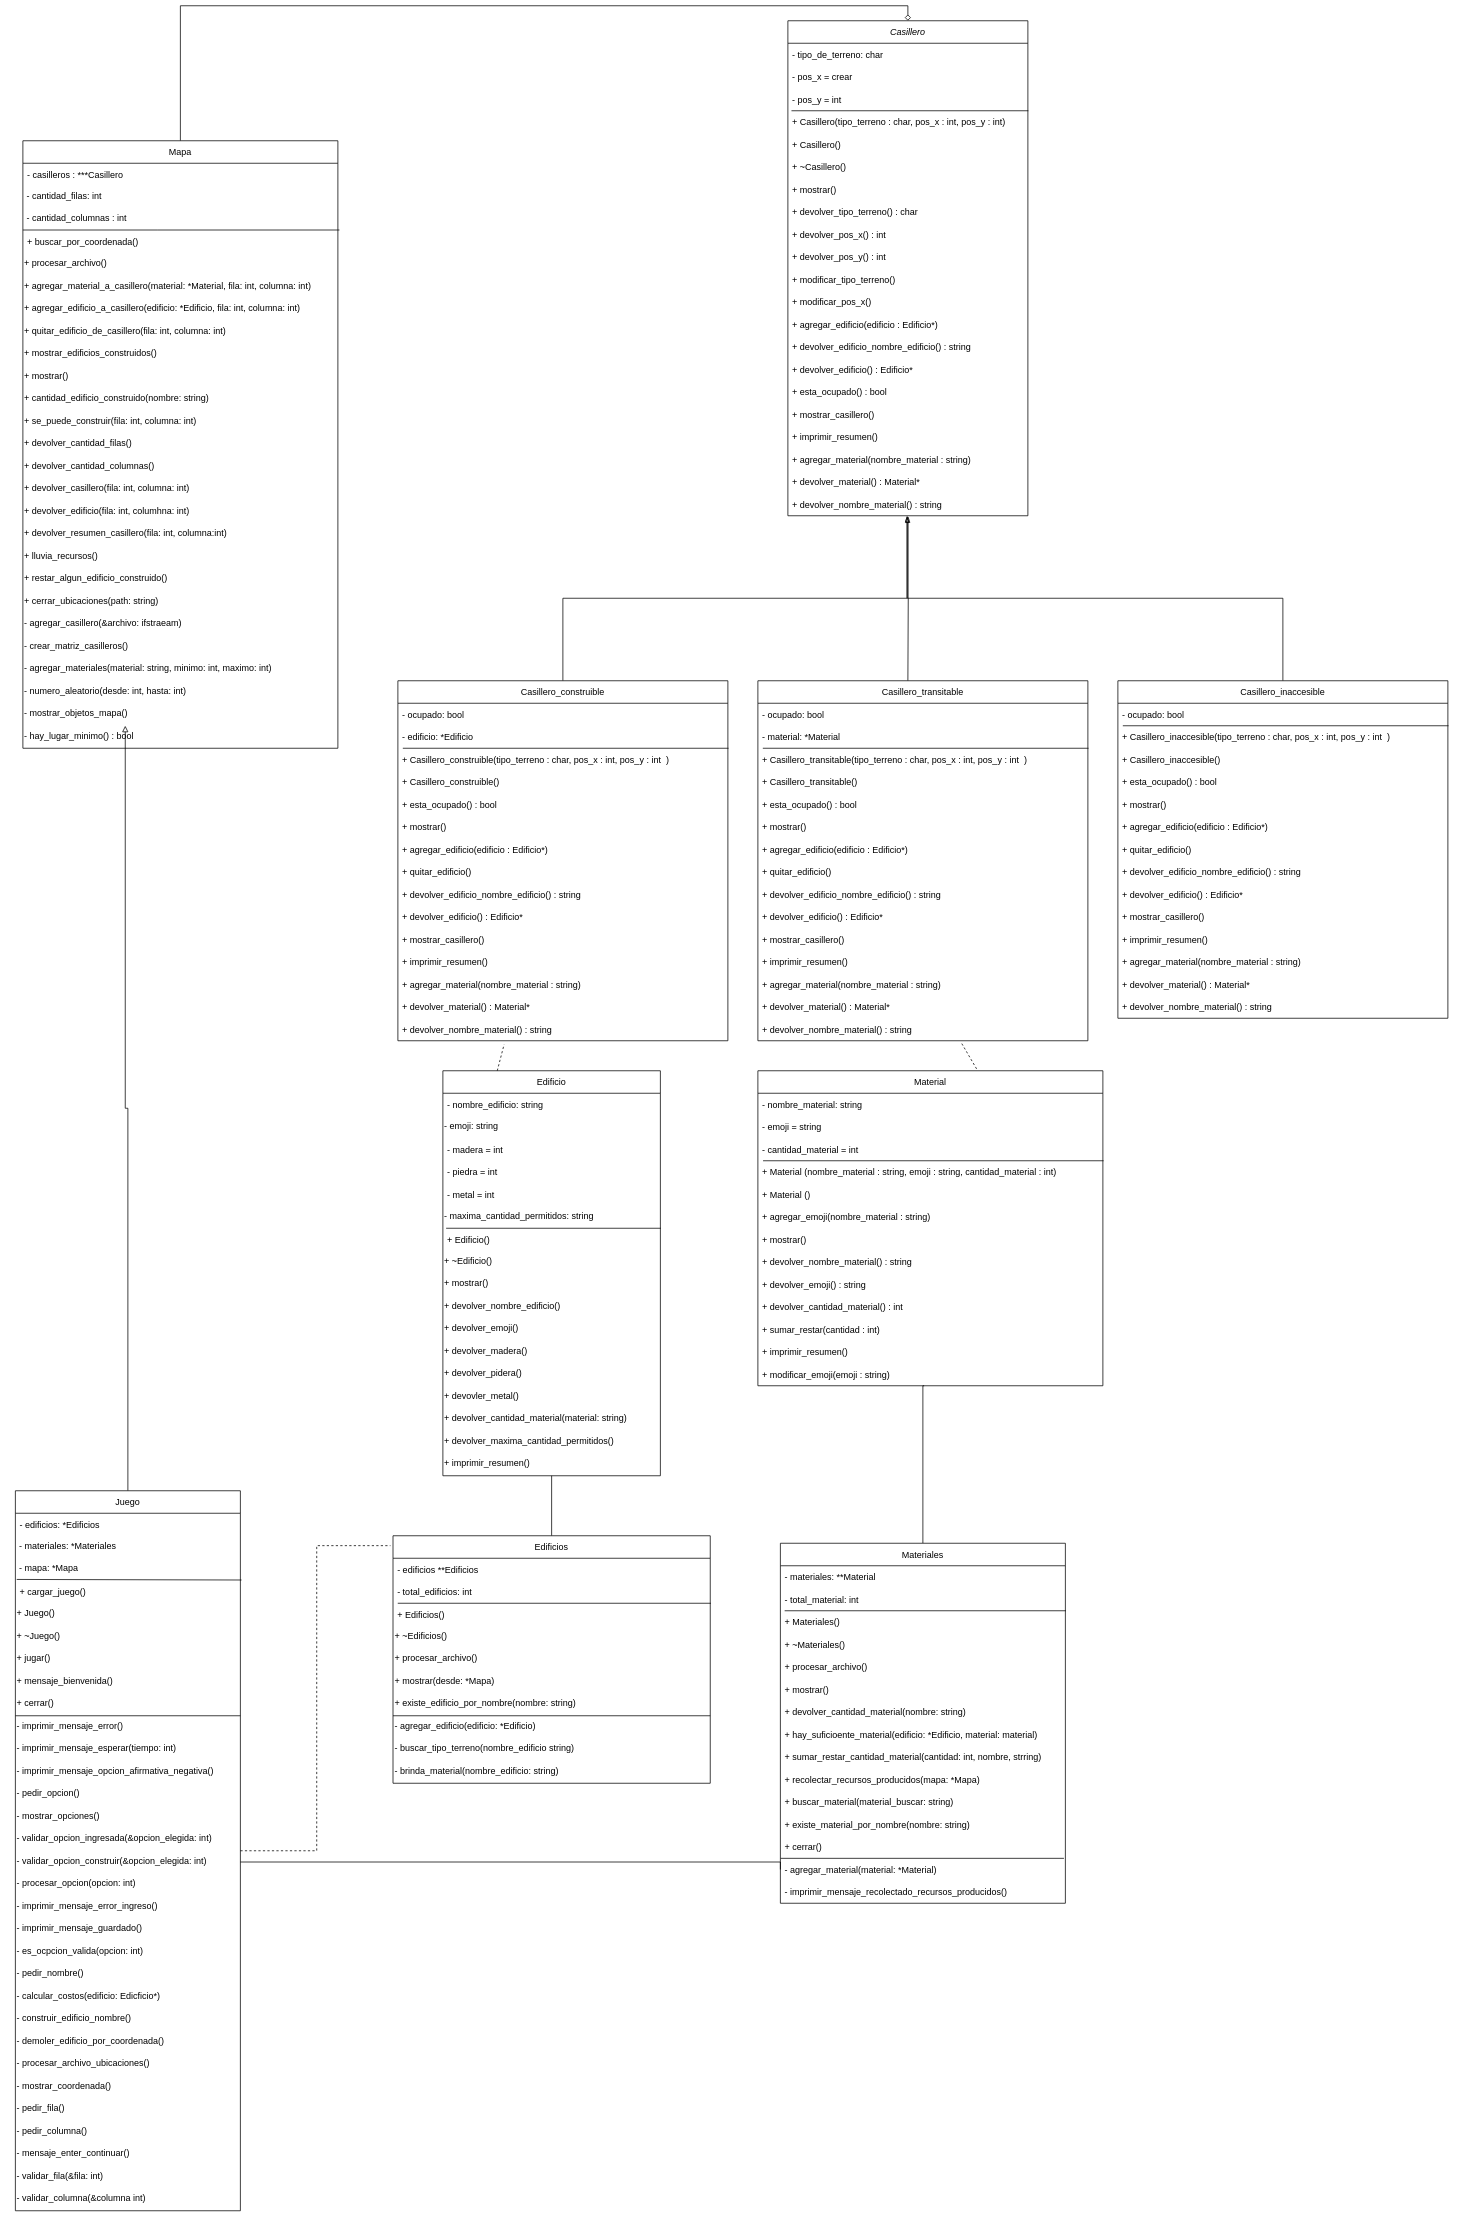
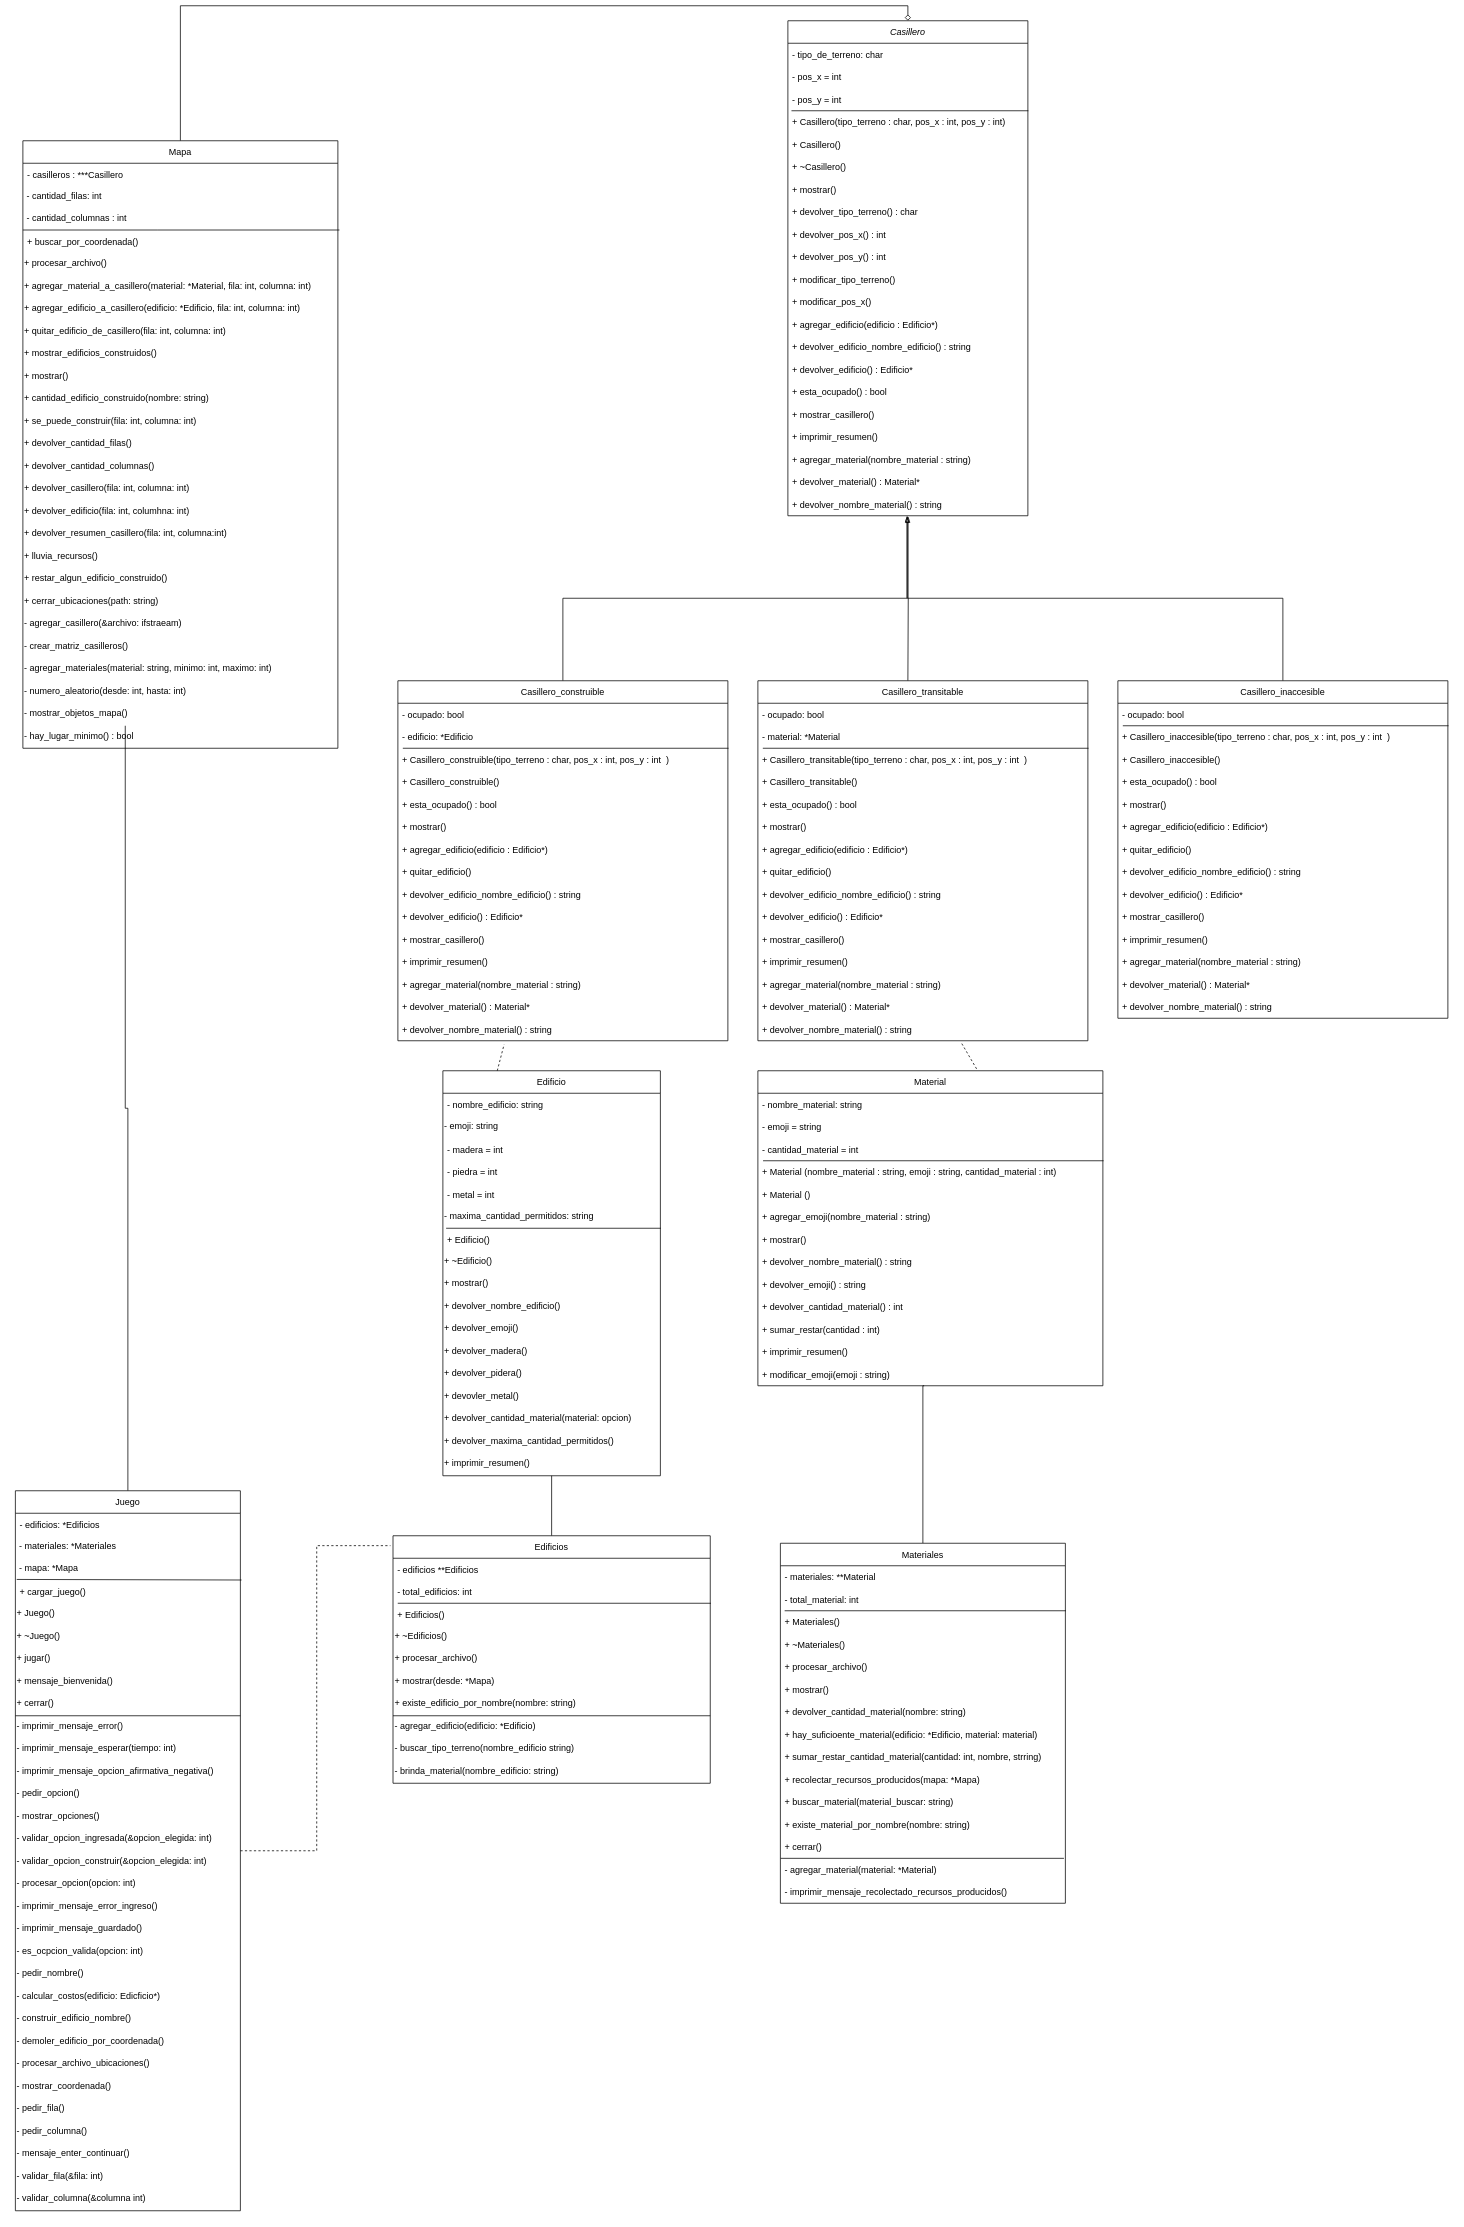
node "- pos_x = crear": label "- pos_x = crear" -> "- pos_x = int"
edge "Juego" -> "- mostrar_objetos_mapa()": arrowhead block -> none
node "+ devolver_cantidad_material(material: string)": label "+ devolver_cantidad_material(material: string)" -> "+ devolver_cantidad_material(material: opcion)"
edge "- validar_opcion_construir(&opcion_elegida: int)" -- "- agregar_material(material: *Material)": removed
